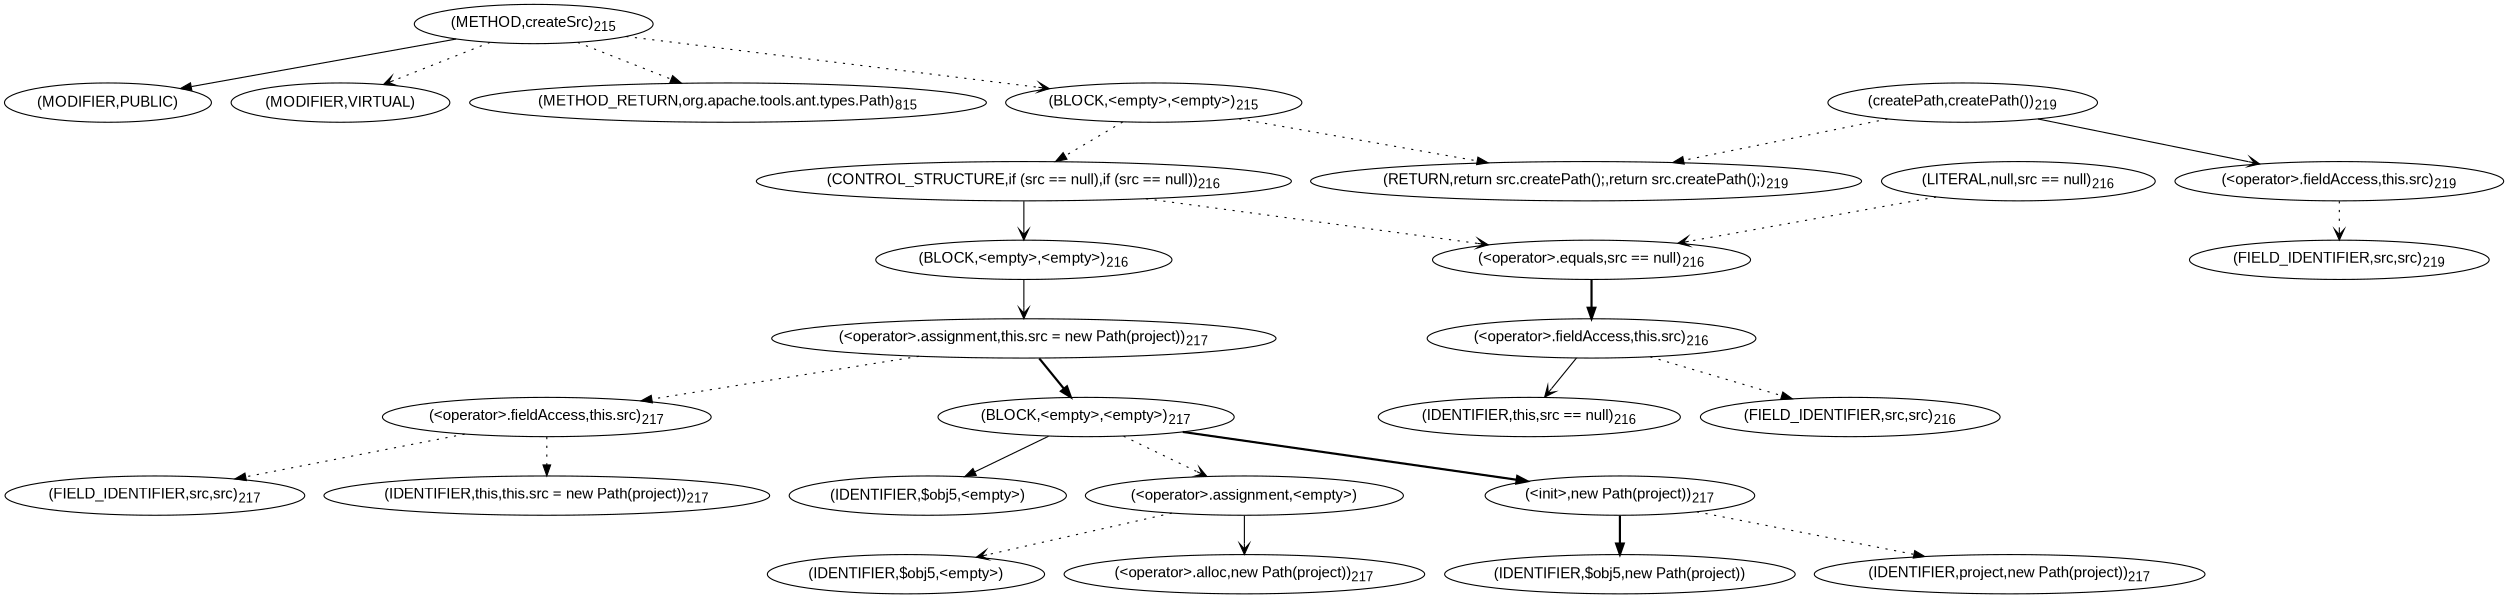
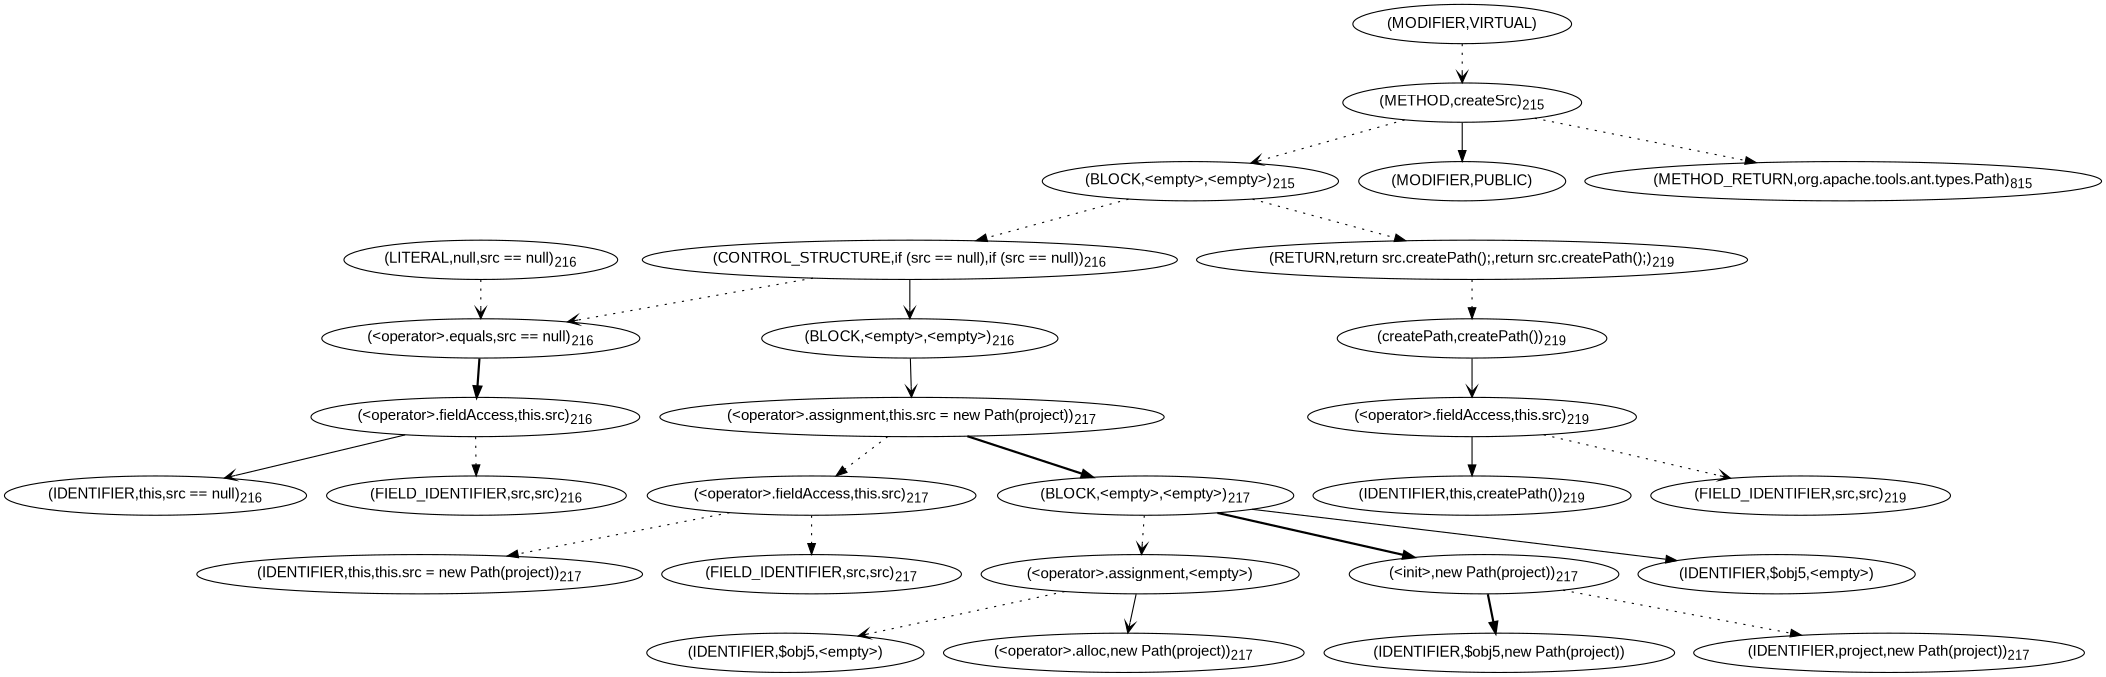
edge "(METHOD,createSrc)" -> "(MODIFIER,VIRTUAL)": reversed
edge "(createPath,createPath())" -> "(RETURN,return src.createPath();,return src.createPath();)": reversed
node "(IDENTIFIER,this,createPath())": added
